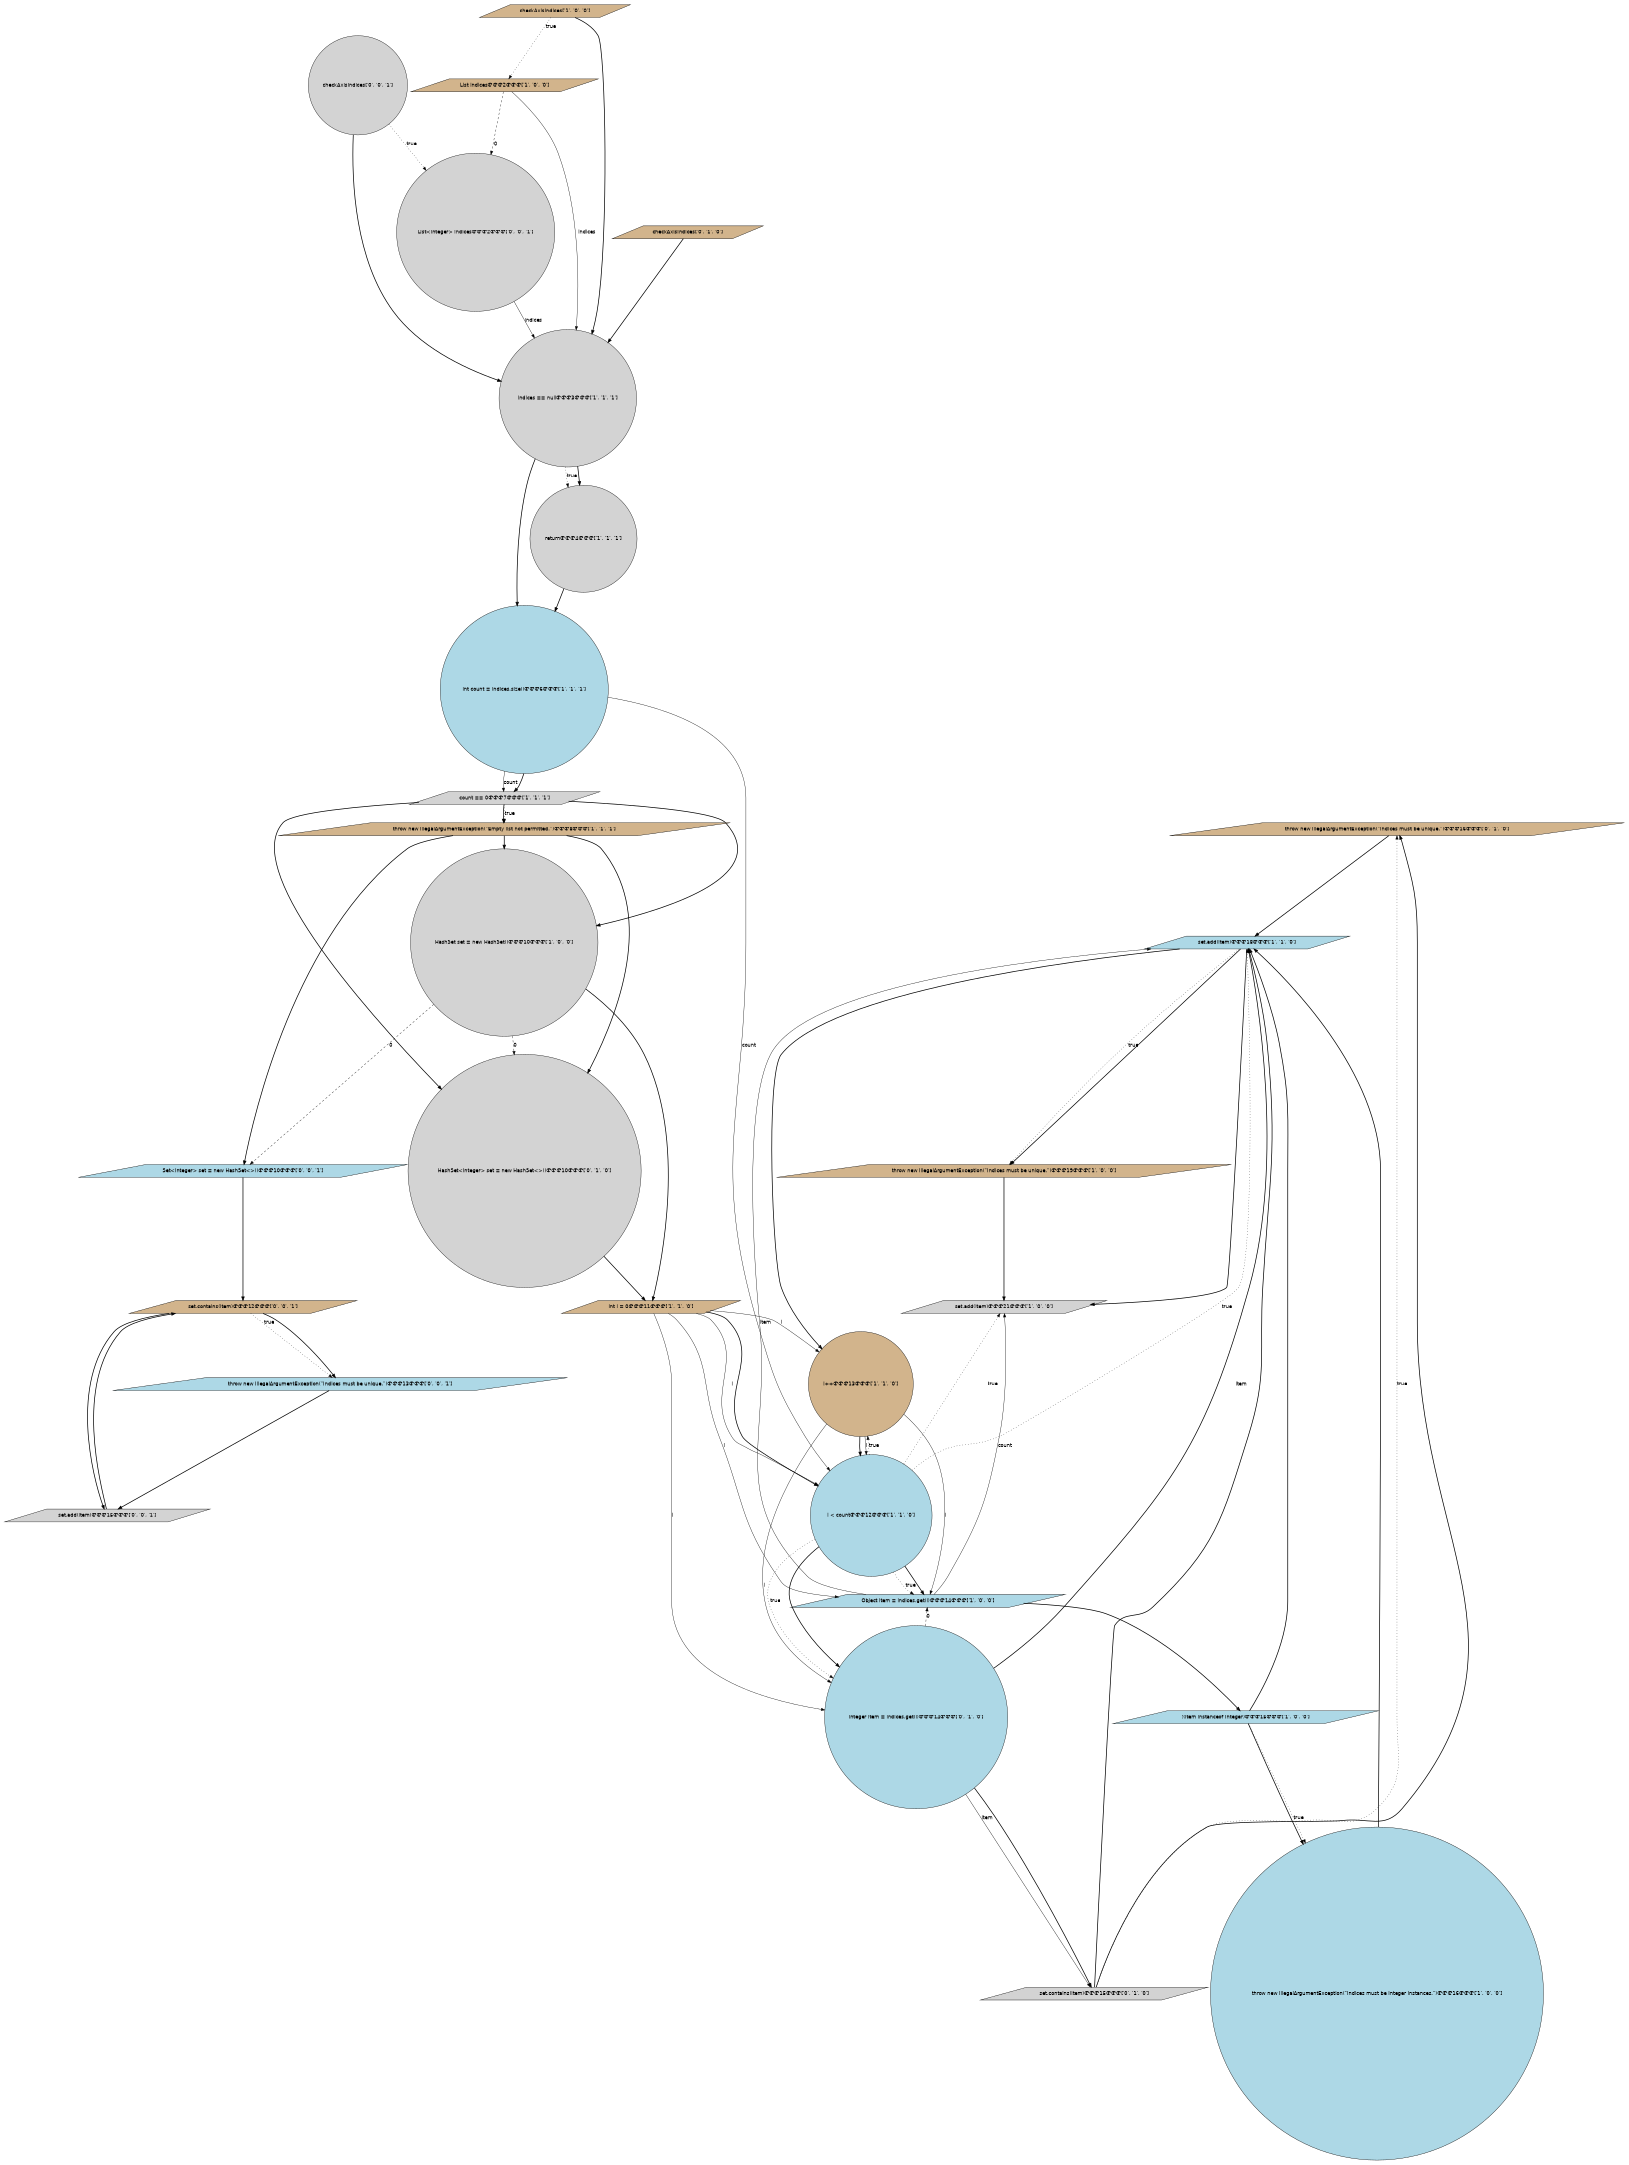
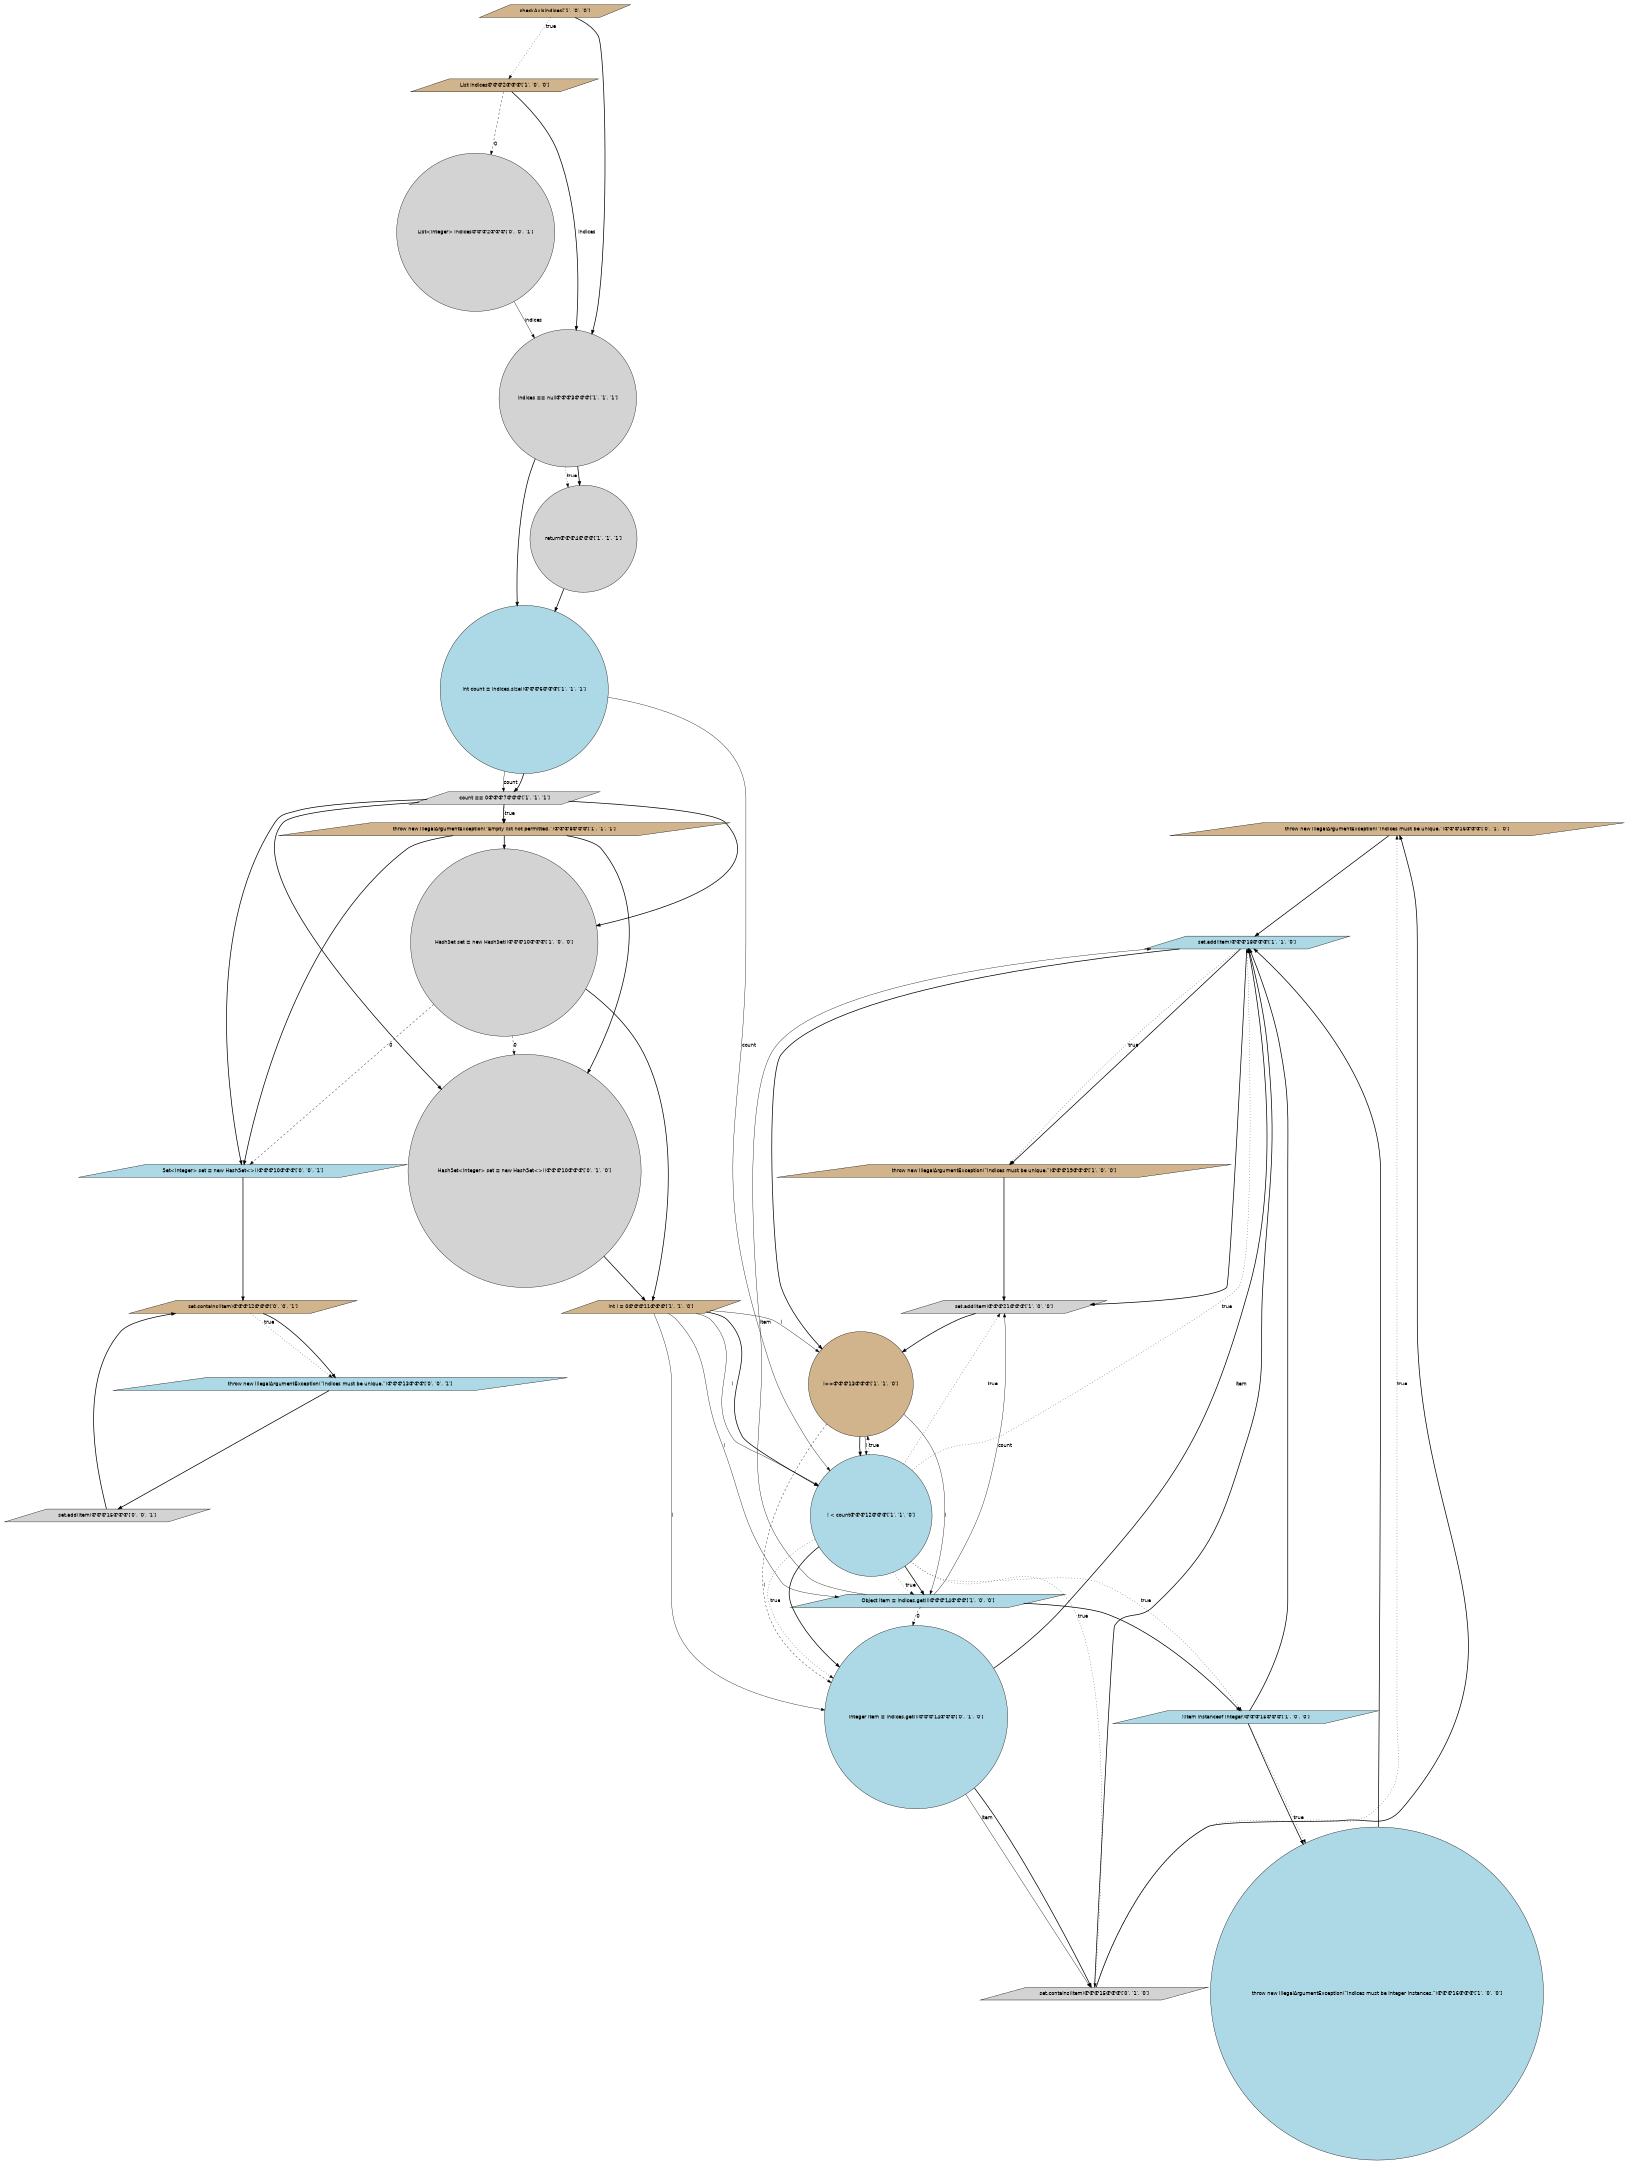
node "checkAxisIndices['0', '0', '1']": removed
edge "List indices@@@2@@@['1', '0', '0']" -> "indices == null@@@3@@@['1', '1', '1']": style solid -> bold
node "checkAxisIndices['0', '1', '0']": removed
edge "count == 0@@@7@@@['1', '1', '1']" -> "Set<Integer> set = new HashSet<>()@@@10@@@['0', '0', '1']": added
edge "set.add(item)@@@21@@@['1', '0', '0']" -> "i++@@@13@@@['1', '1', '0']": added
edge "set.contains(item)@@@12@@@['0', '0', '1']" -> "set.add(item)@@@15@@@['0', '0', '1']": removed
edge "i++@@@13@@@['1', '1', '0']" -> "Integer item = indices.get(i)@@@14@@@['0', '1', '0']": style solid -> dashed
edge "i < count@@@12@@@['1', '1', '0']" -> "!(item instanceof Integer)@@@15@@@['1', '0', '0']": added, label "true"
edge "Integer item = indices.get(i)@@@14@@@['0', '1', '0']" -> "Object item = indices.get(i)@@@14@@@['1', '0', '0']": reversed
edge "i < count@@@12@@@['1', '1', '0']" -> "set.contains(item)@@@15@@@['0', '1', '0']": added, label "true"
